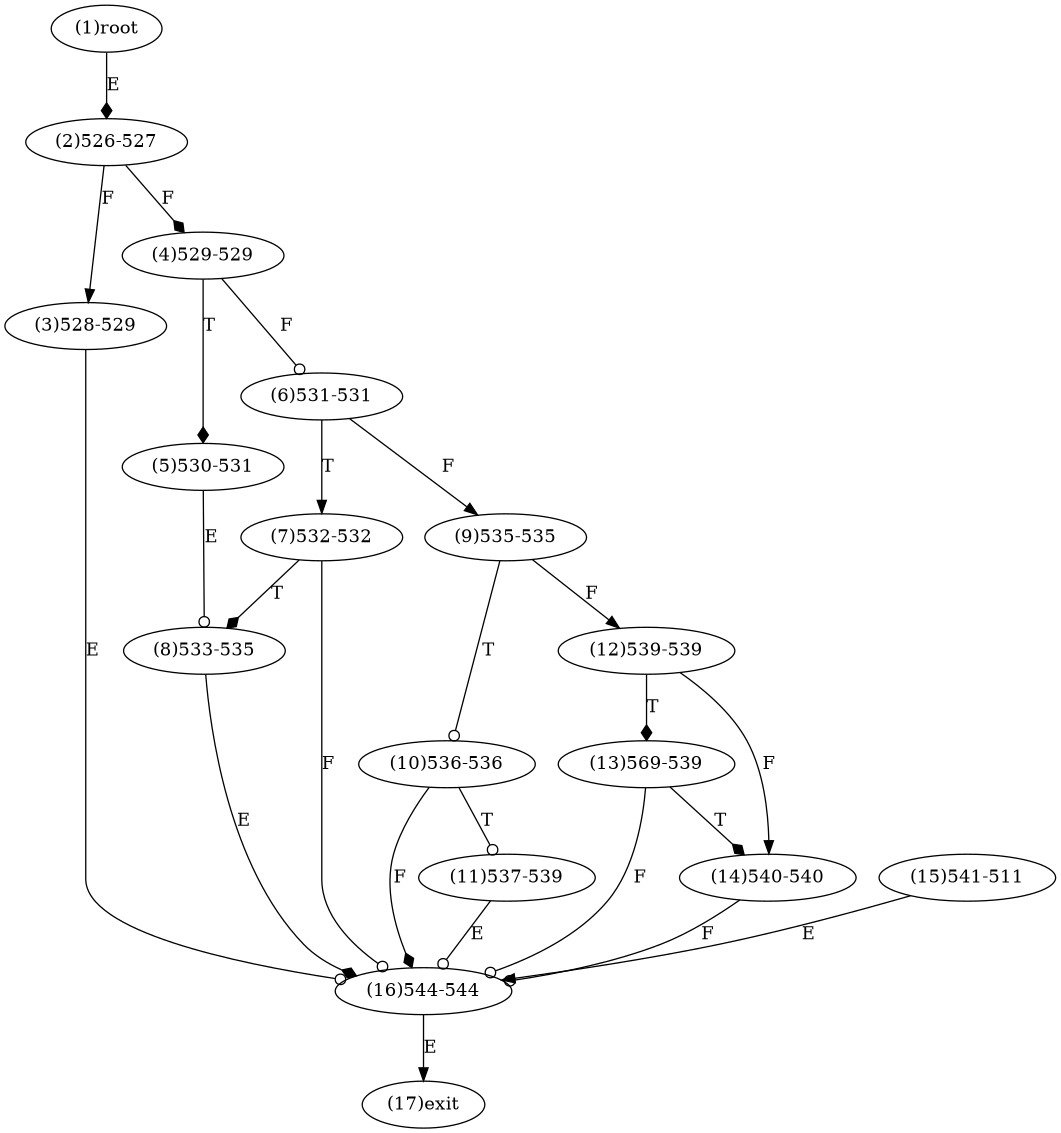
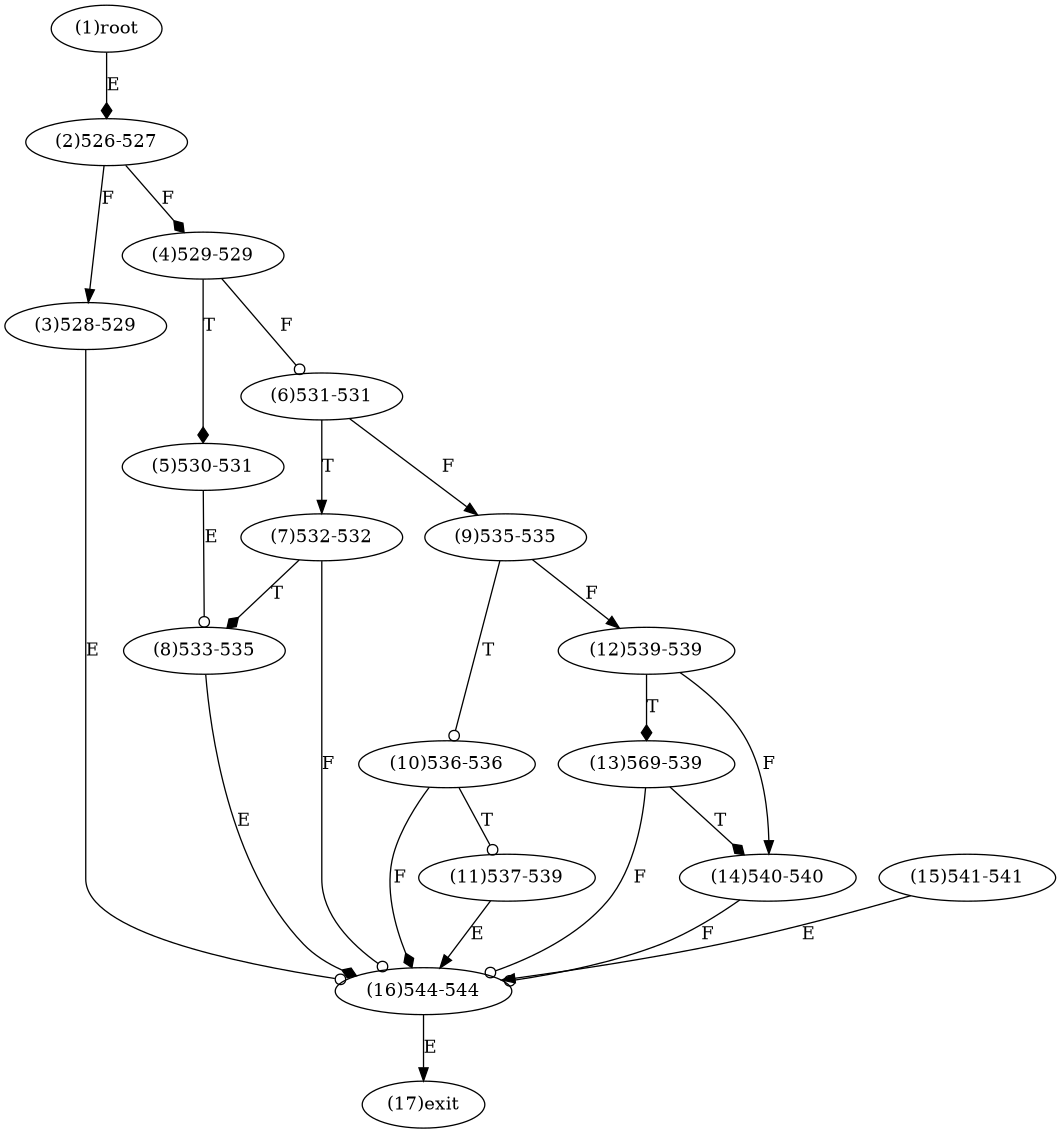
node "(15)541-511": label "(15)541-511" -> "(15)541-541"
edge "(11)537-539" -> "(16)544-544": arrowhead odot -> normal
